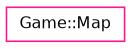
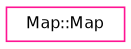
node "Game::Map": label "Game::Map" -> "Map::Map"
